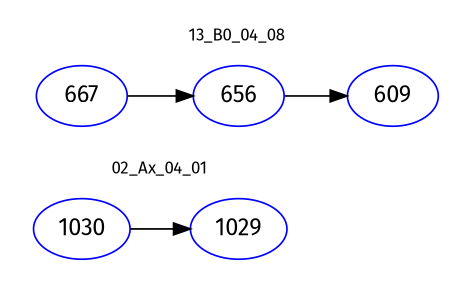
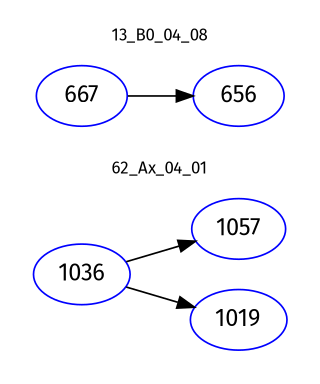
node "609": removed
cluster "02_Ax_04_01": label "02_Ax_04_01" -> "62_Ax_04_01"
node "1030": label "1030" -> "1036"
node "1029": label "1029" -> "1019"
node "1057": added
